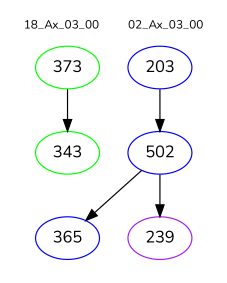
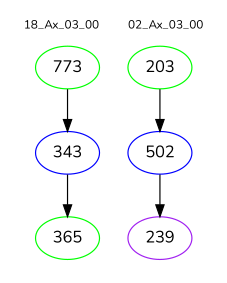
node "373": label "373" -> "773"
node "203": color blue -> green
node "343": color green -> blue
edge "502" -> "365": now "343" -> "365"
node "365": color blue -> green
